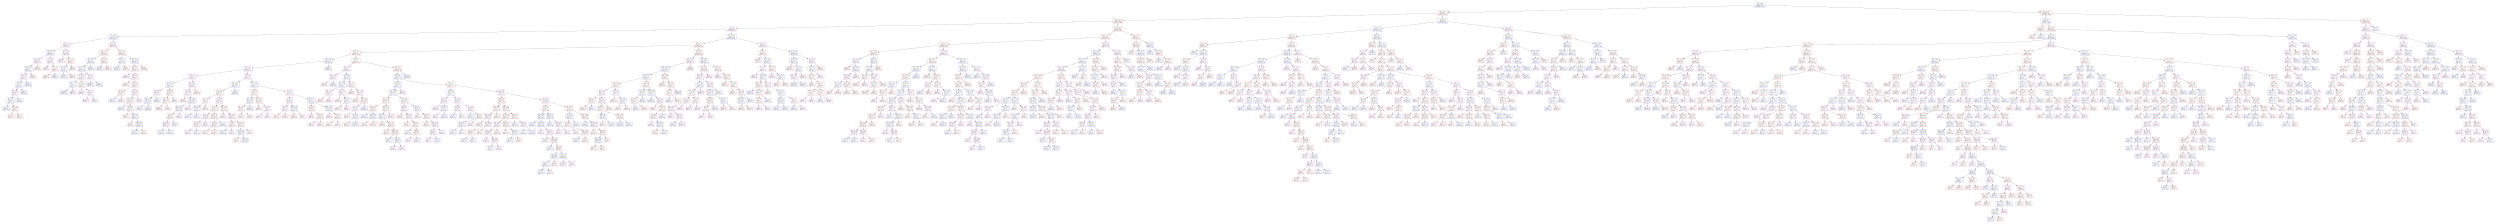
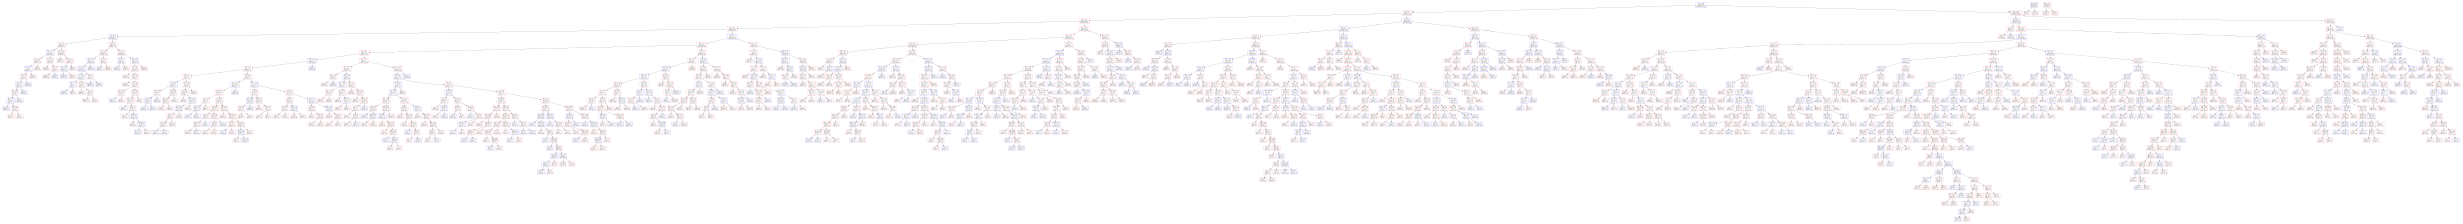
node "X[0] <= 12.95 gini = 0.444 samples = 9 value = [6, 3]": removed
